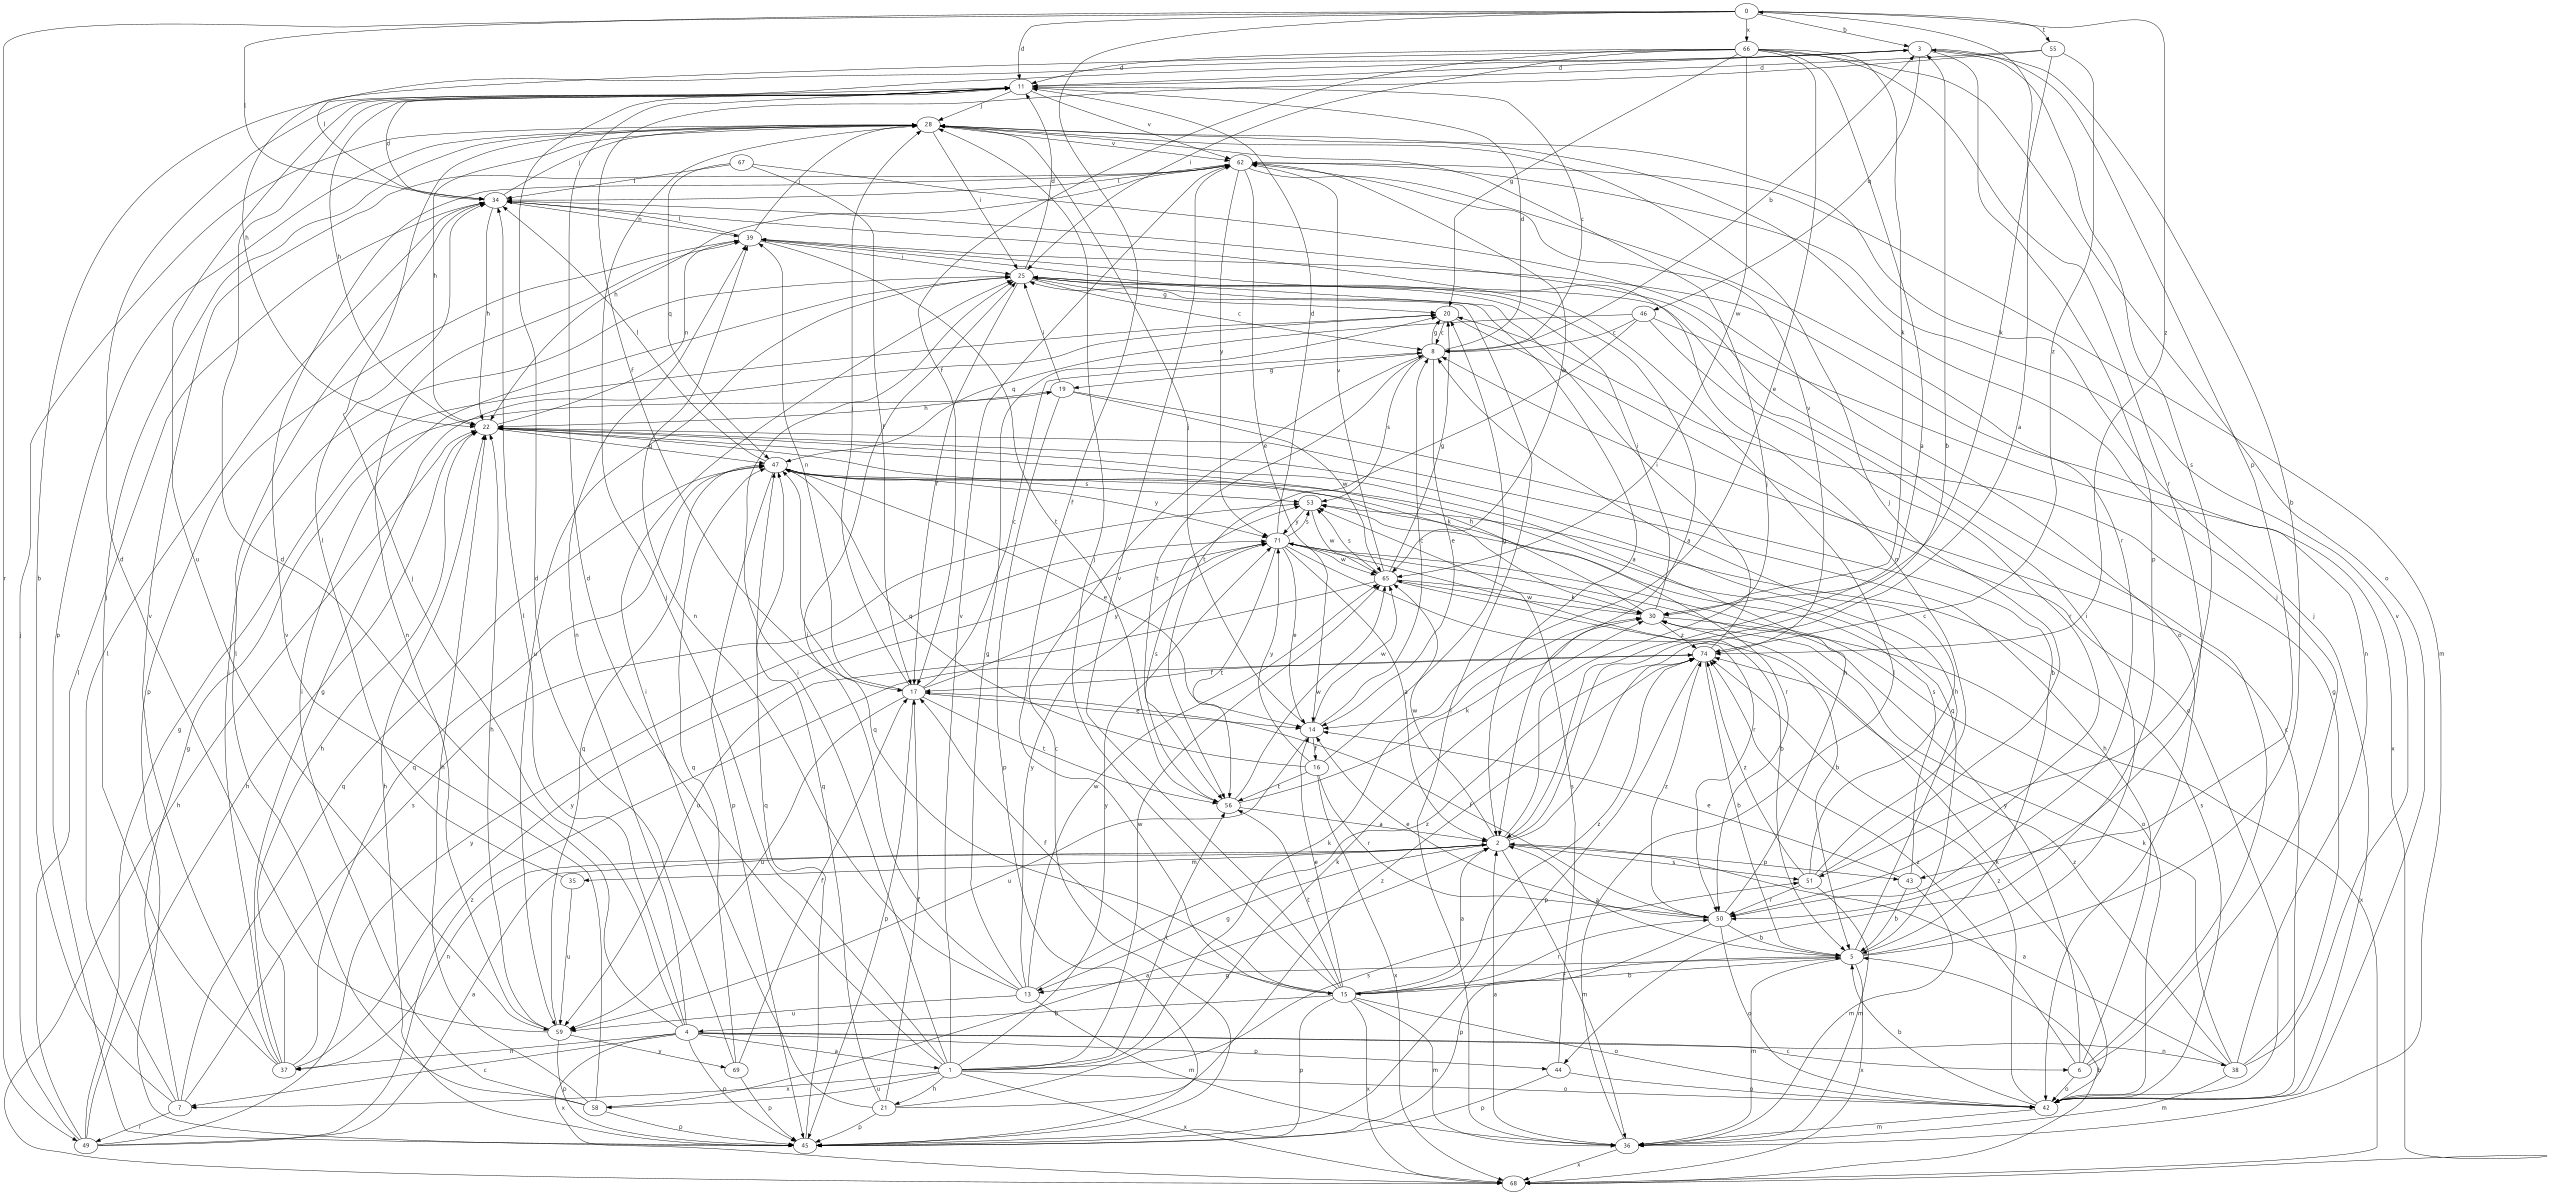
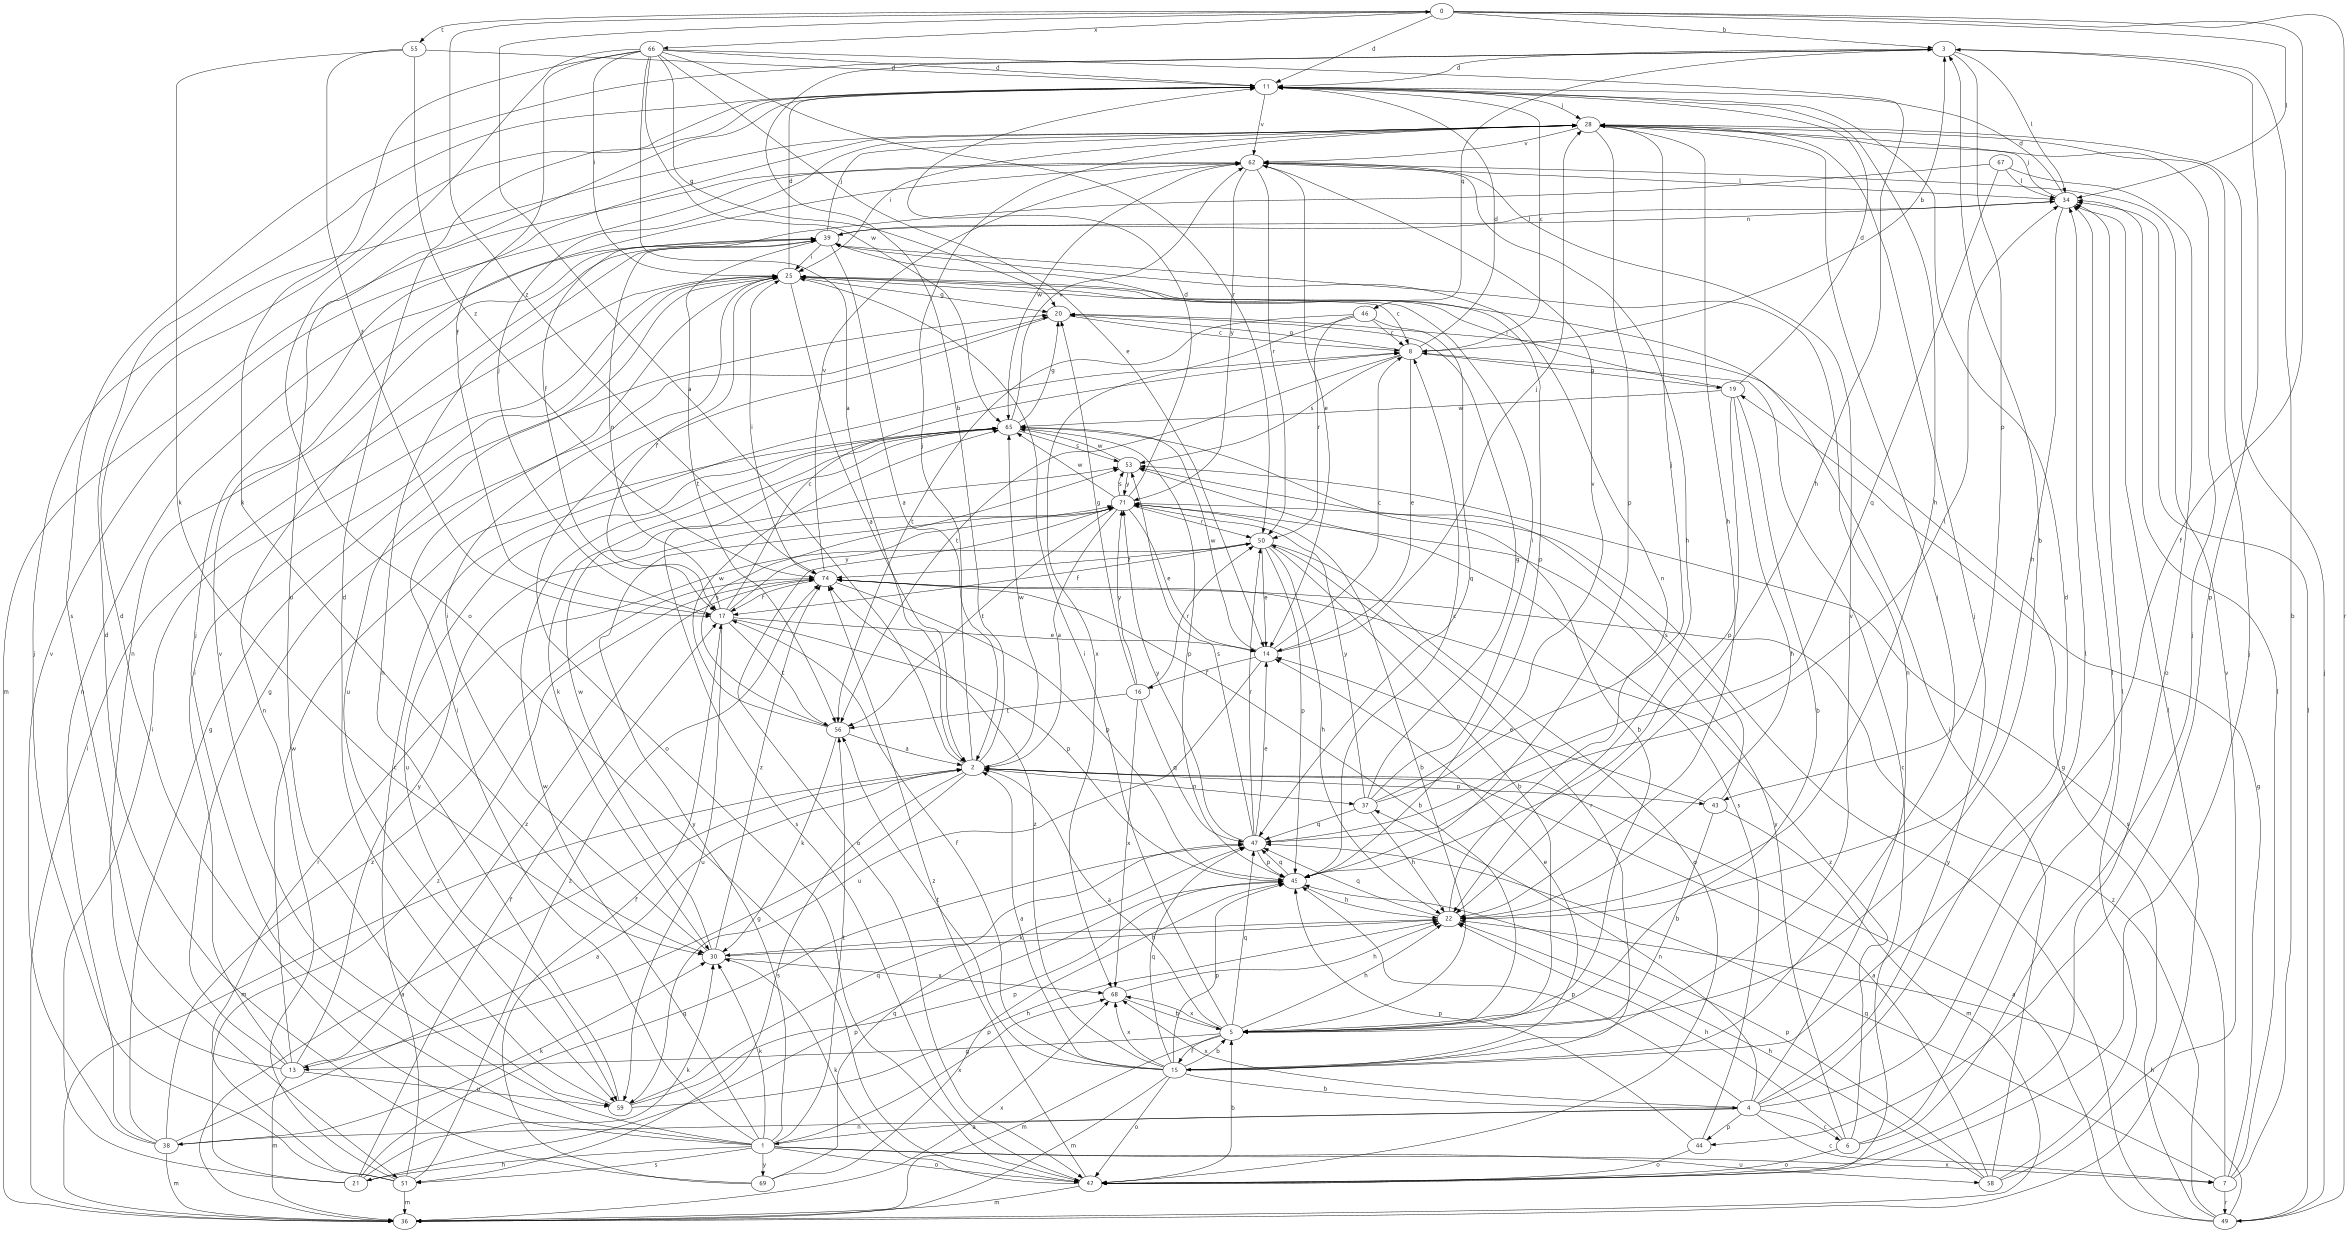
edge "19" -> "11": added, label "d"
edge "65" -> "45": added, label "p"
node "35": removed
edge "59" -> "69": now "1" -> "69"
